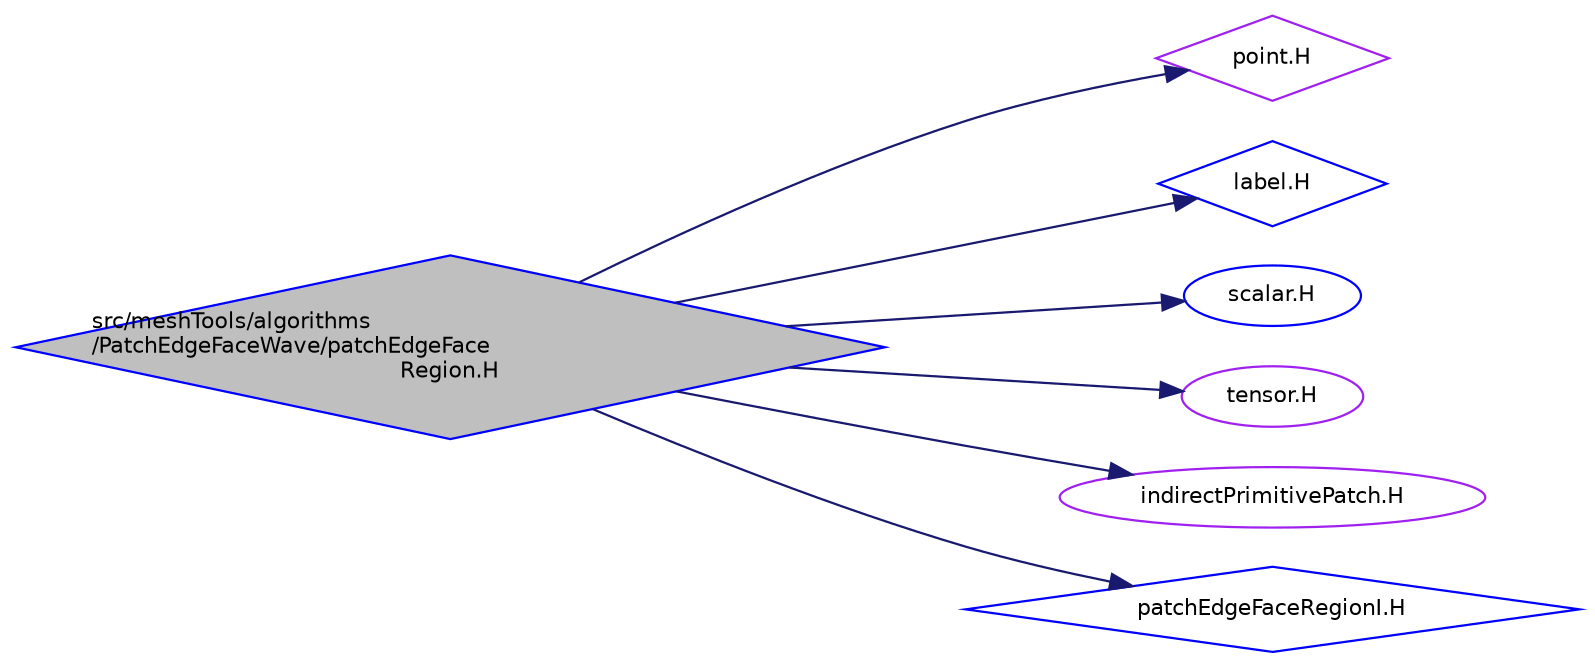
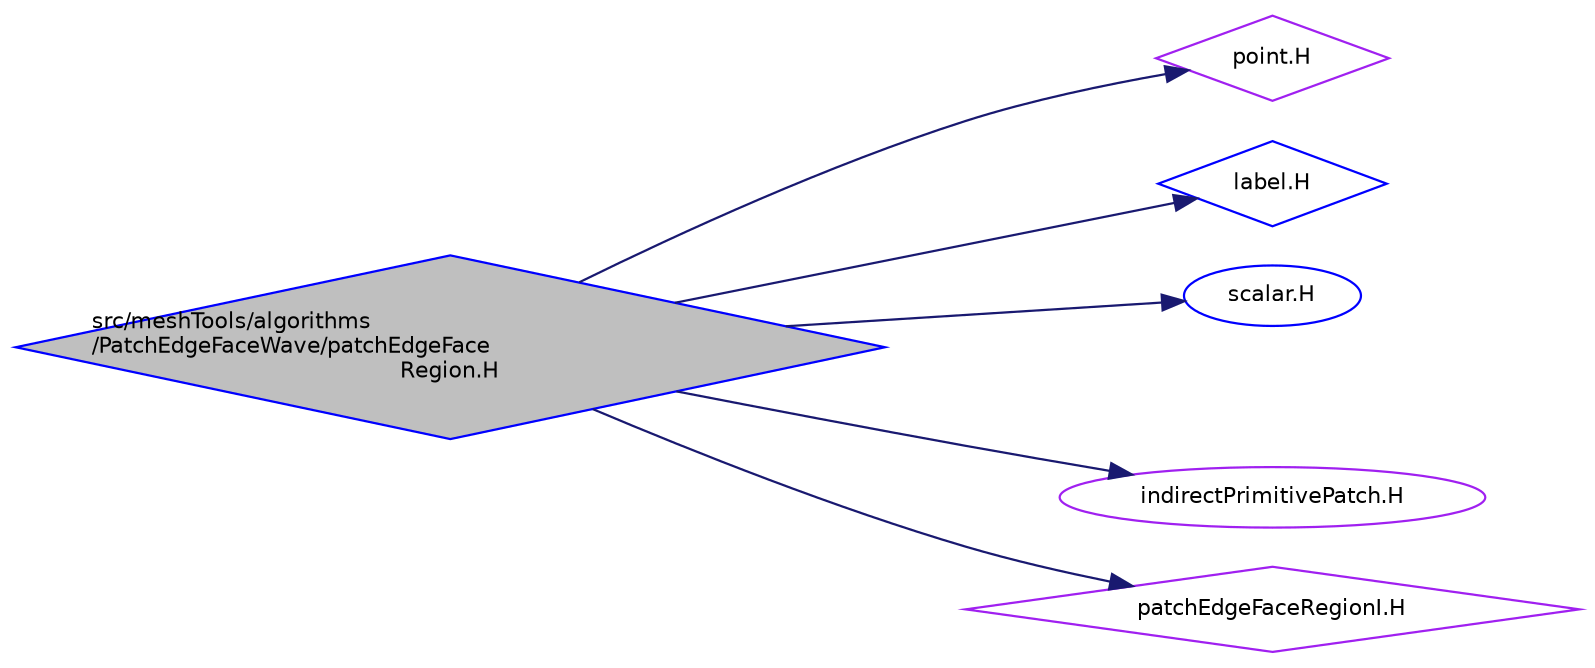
node "tensor.H": removed
node "patchEdgeFaceRegionI.H": color blue -> purple
